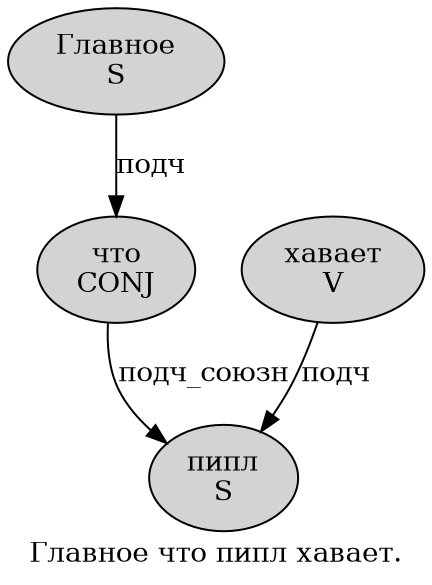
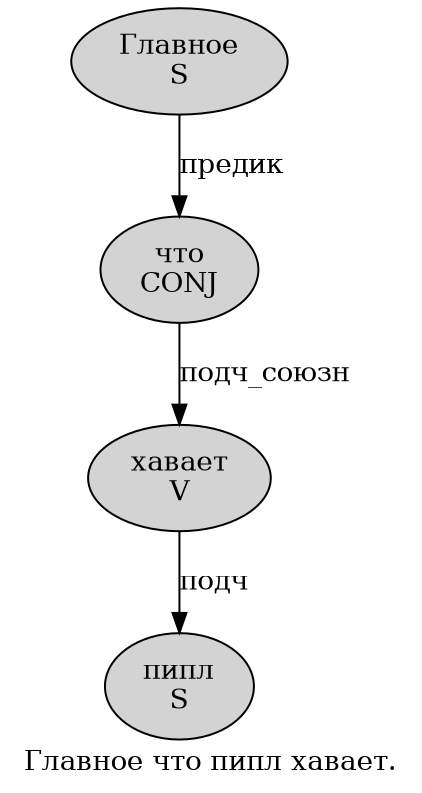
edge "Главное S" -> "что CONJ": label "подч" -> "предик"
edge "что CONJ" -> "пипл S": now "что CONJ" -> "хавает V"
